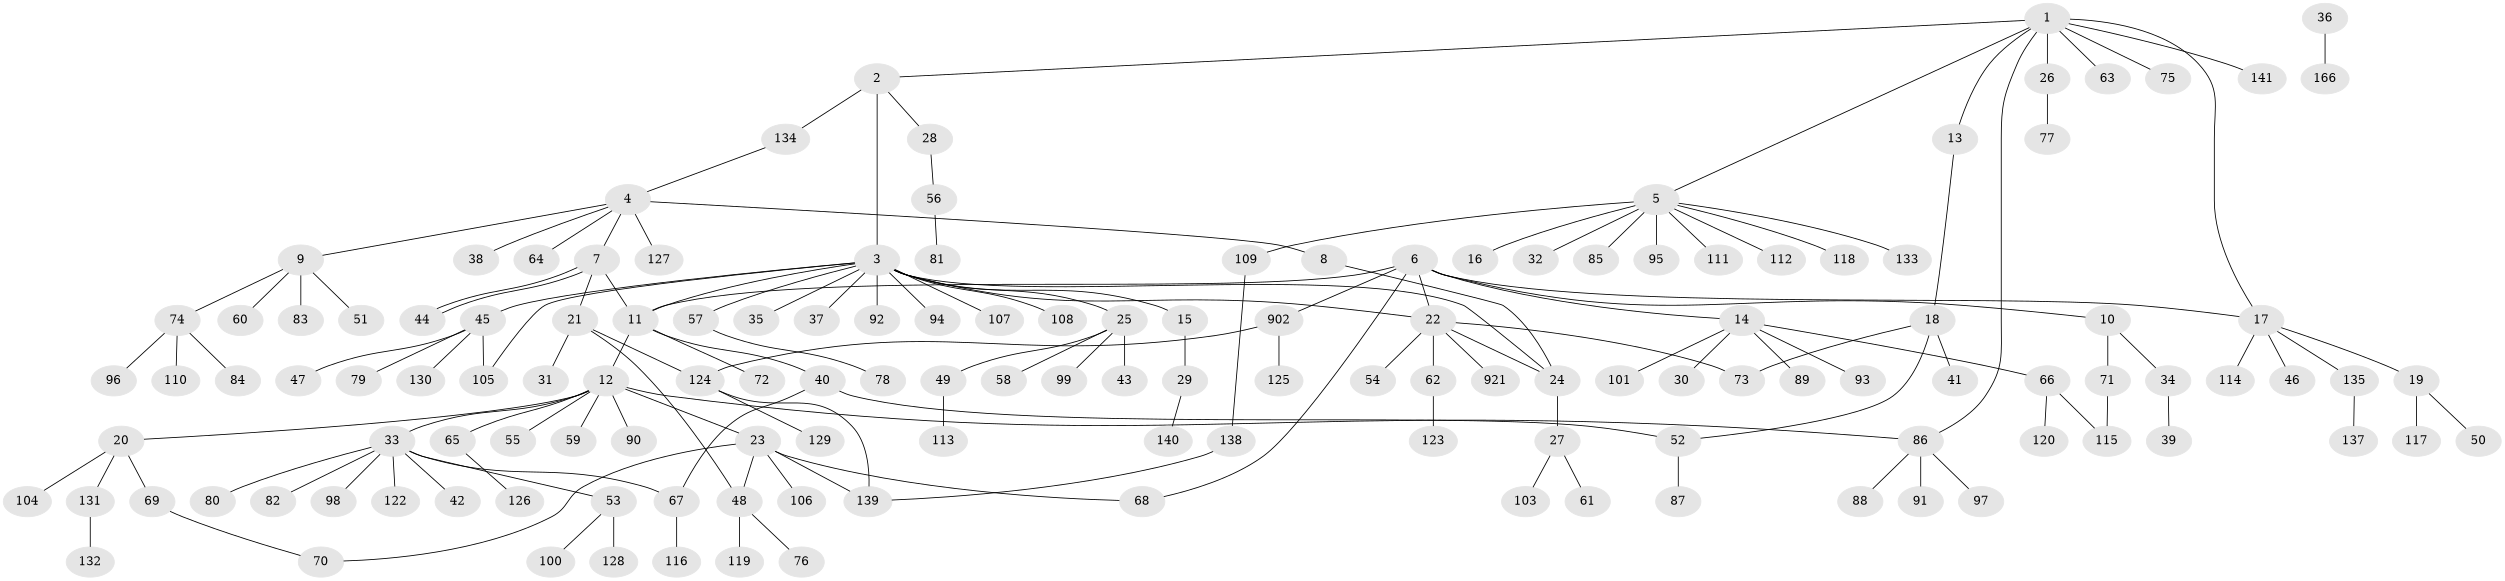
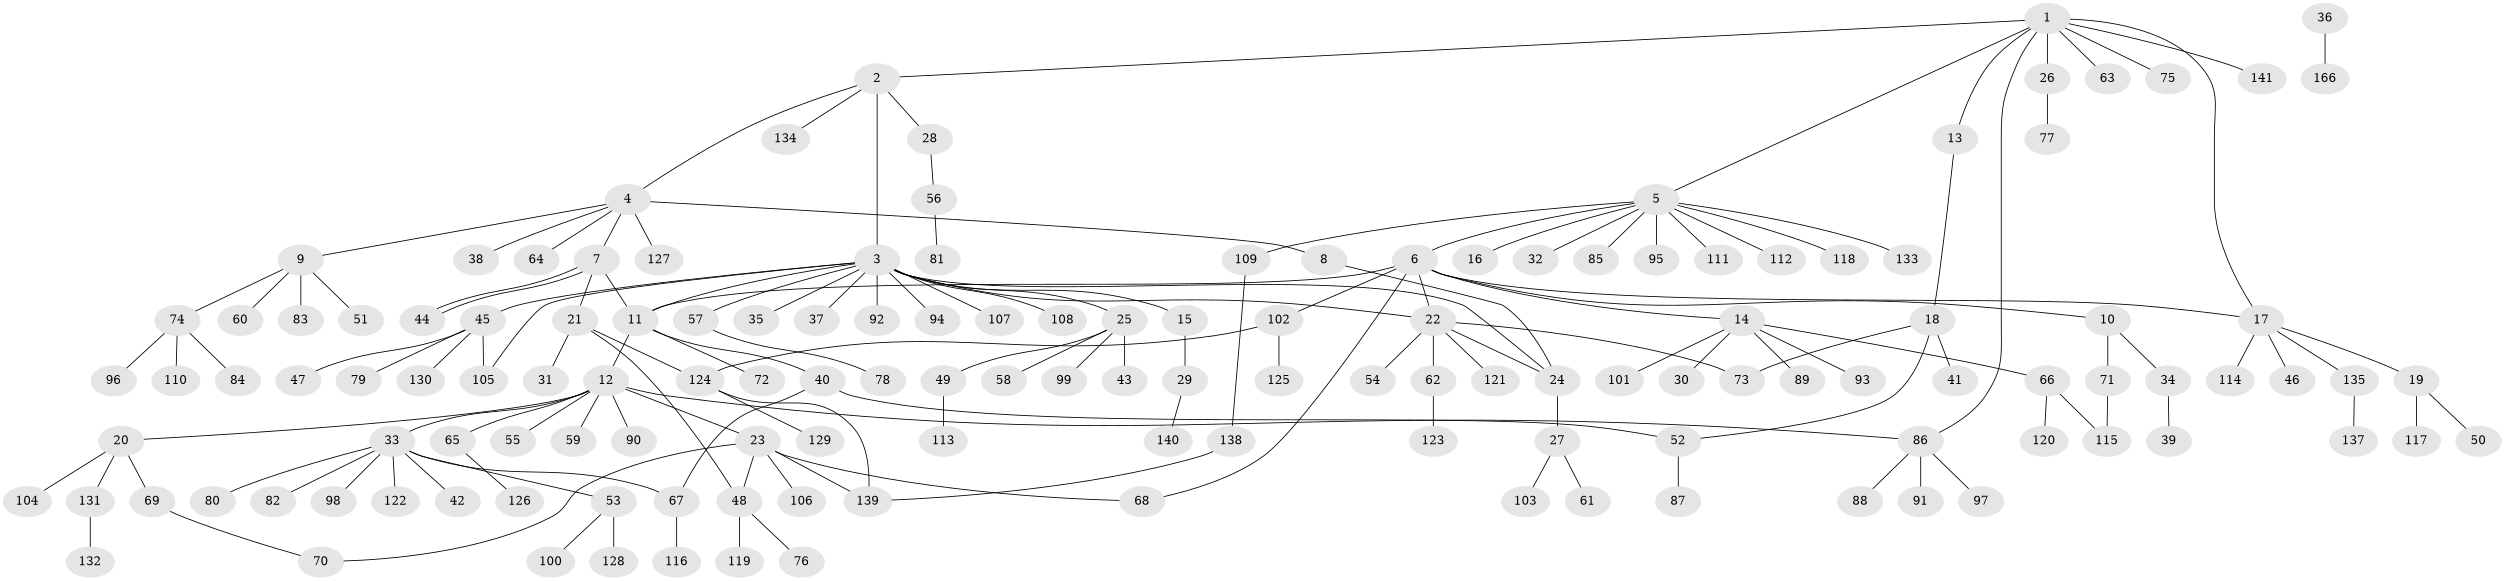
edge "134" -- "4": now "2" -- "4"
edge "5" -- "6": added
node "902": label "902" -> "102"
node "921": label "921" -> "121"
